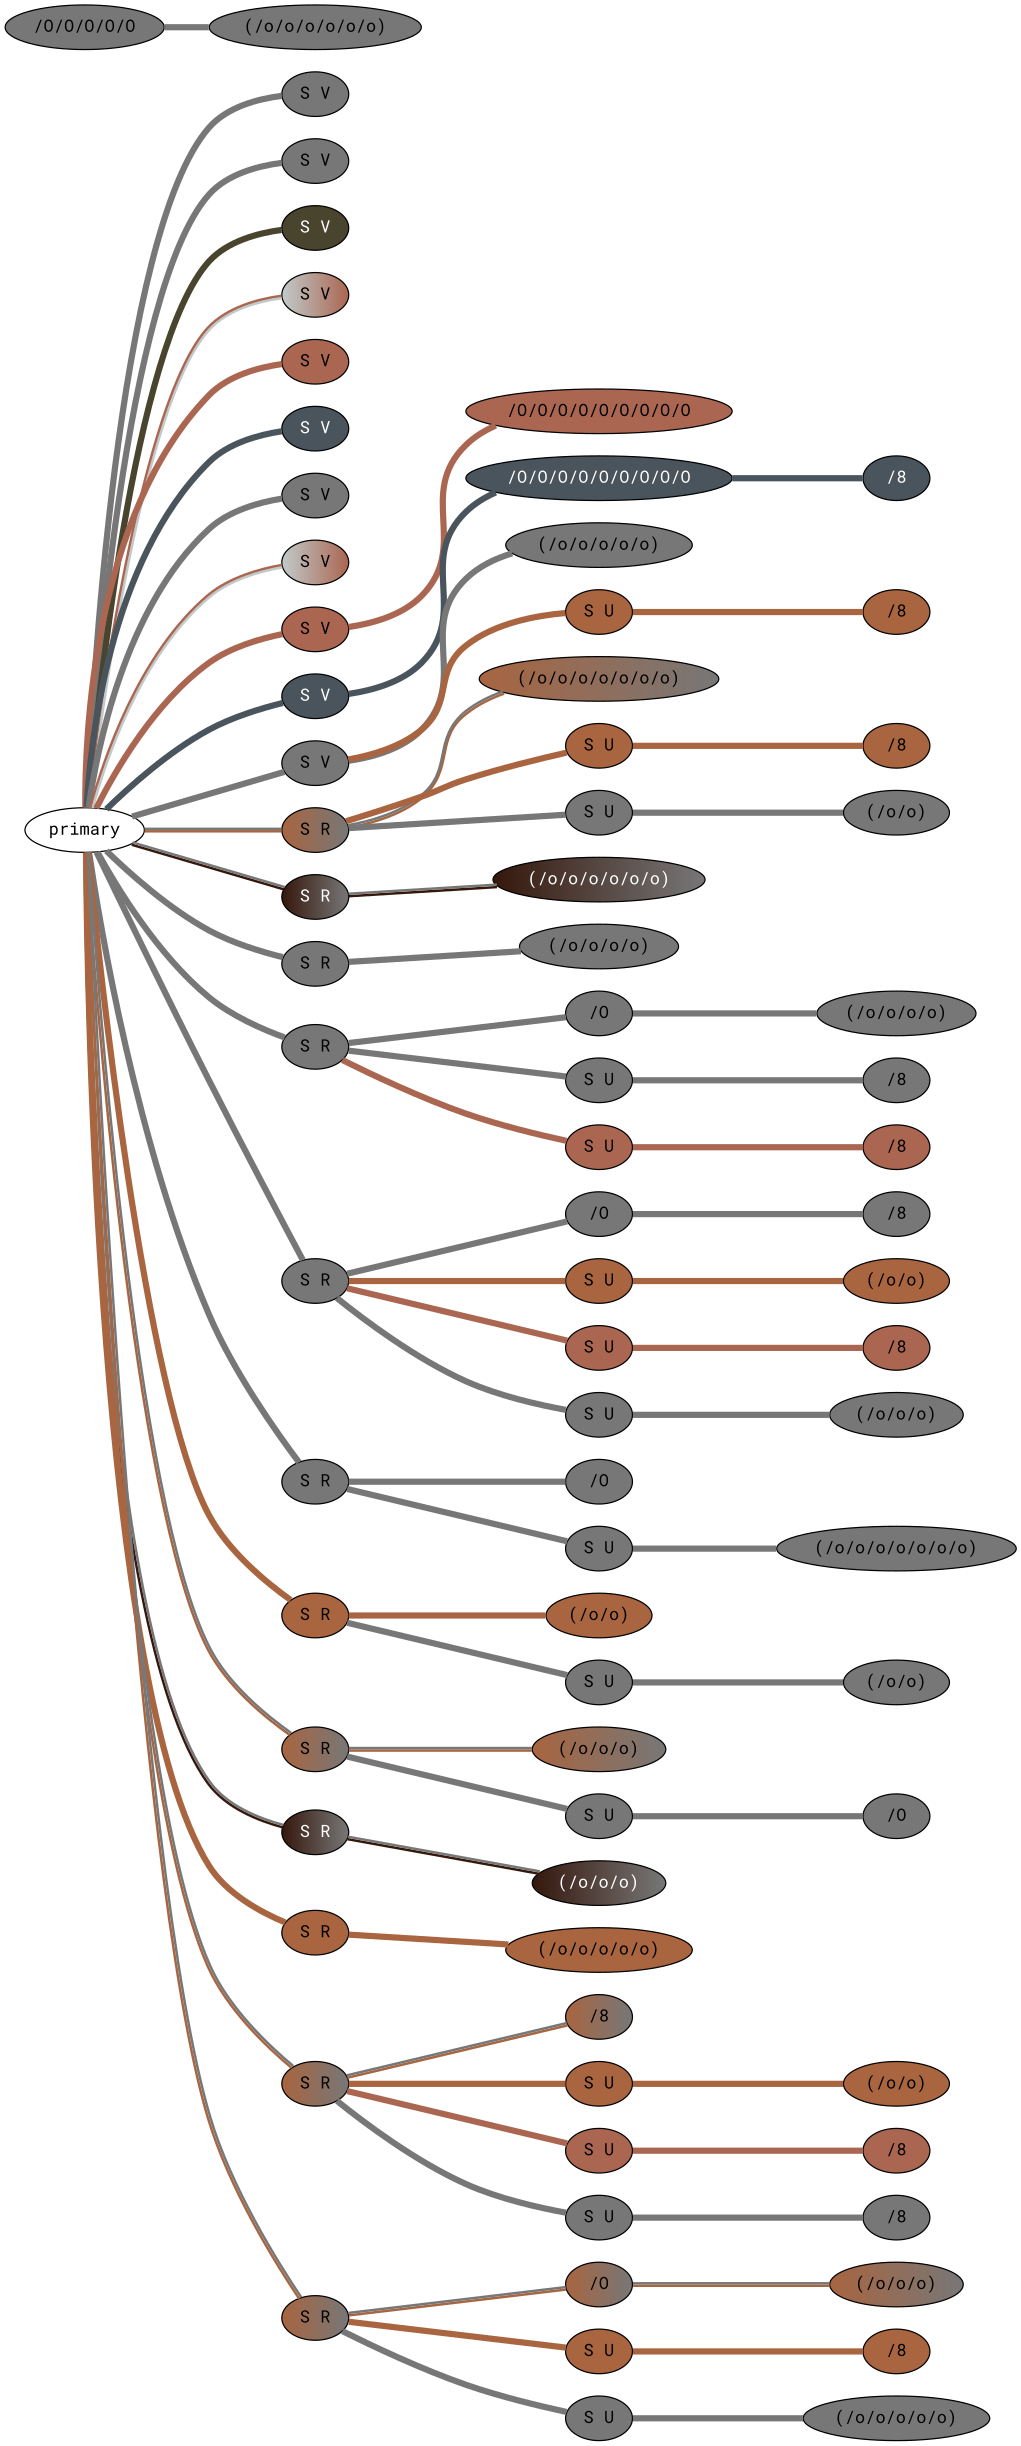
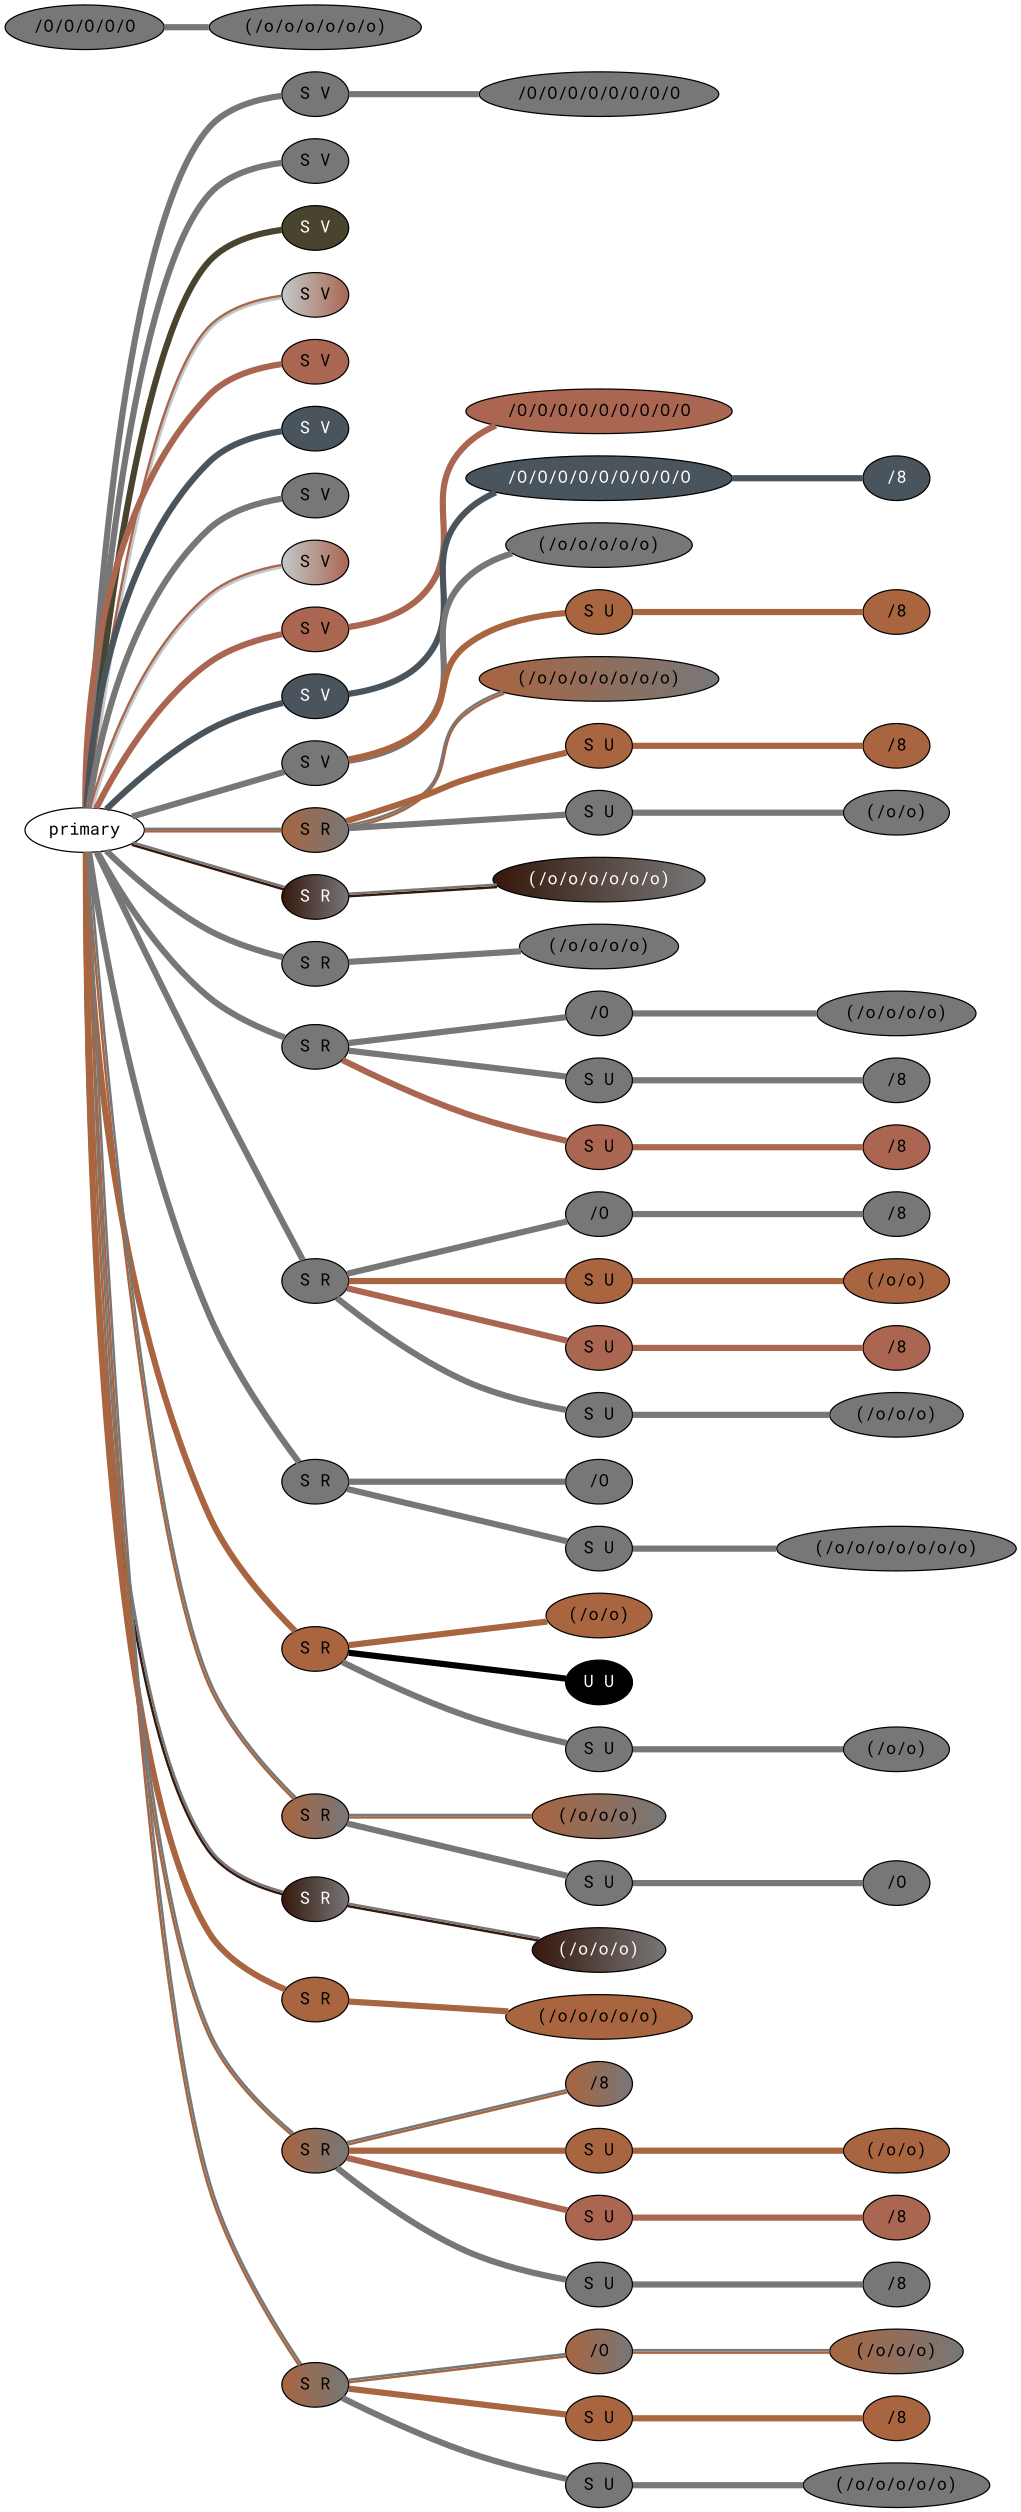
node "/O/O/O/O/O/O/O/O": added
node "U U": added
